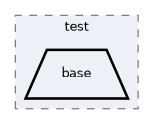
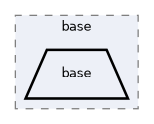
cluster "test": label "test" -> "base"
